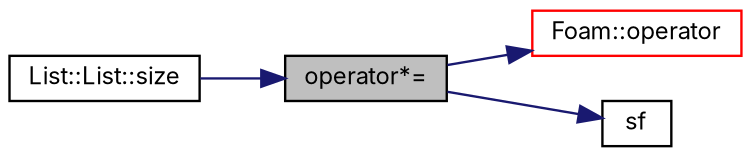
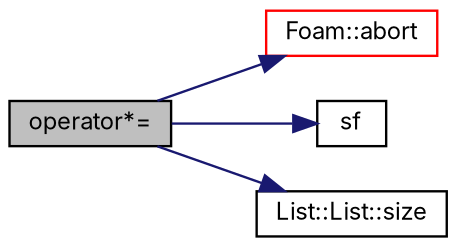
node "Foam::operator": label "Foam::operator" -> "Foam::abort"
edge "List::List::size" -> "operator*=": reversed
